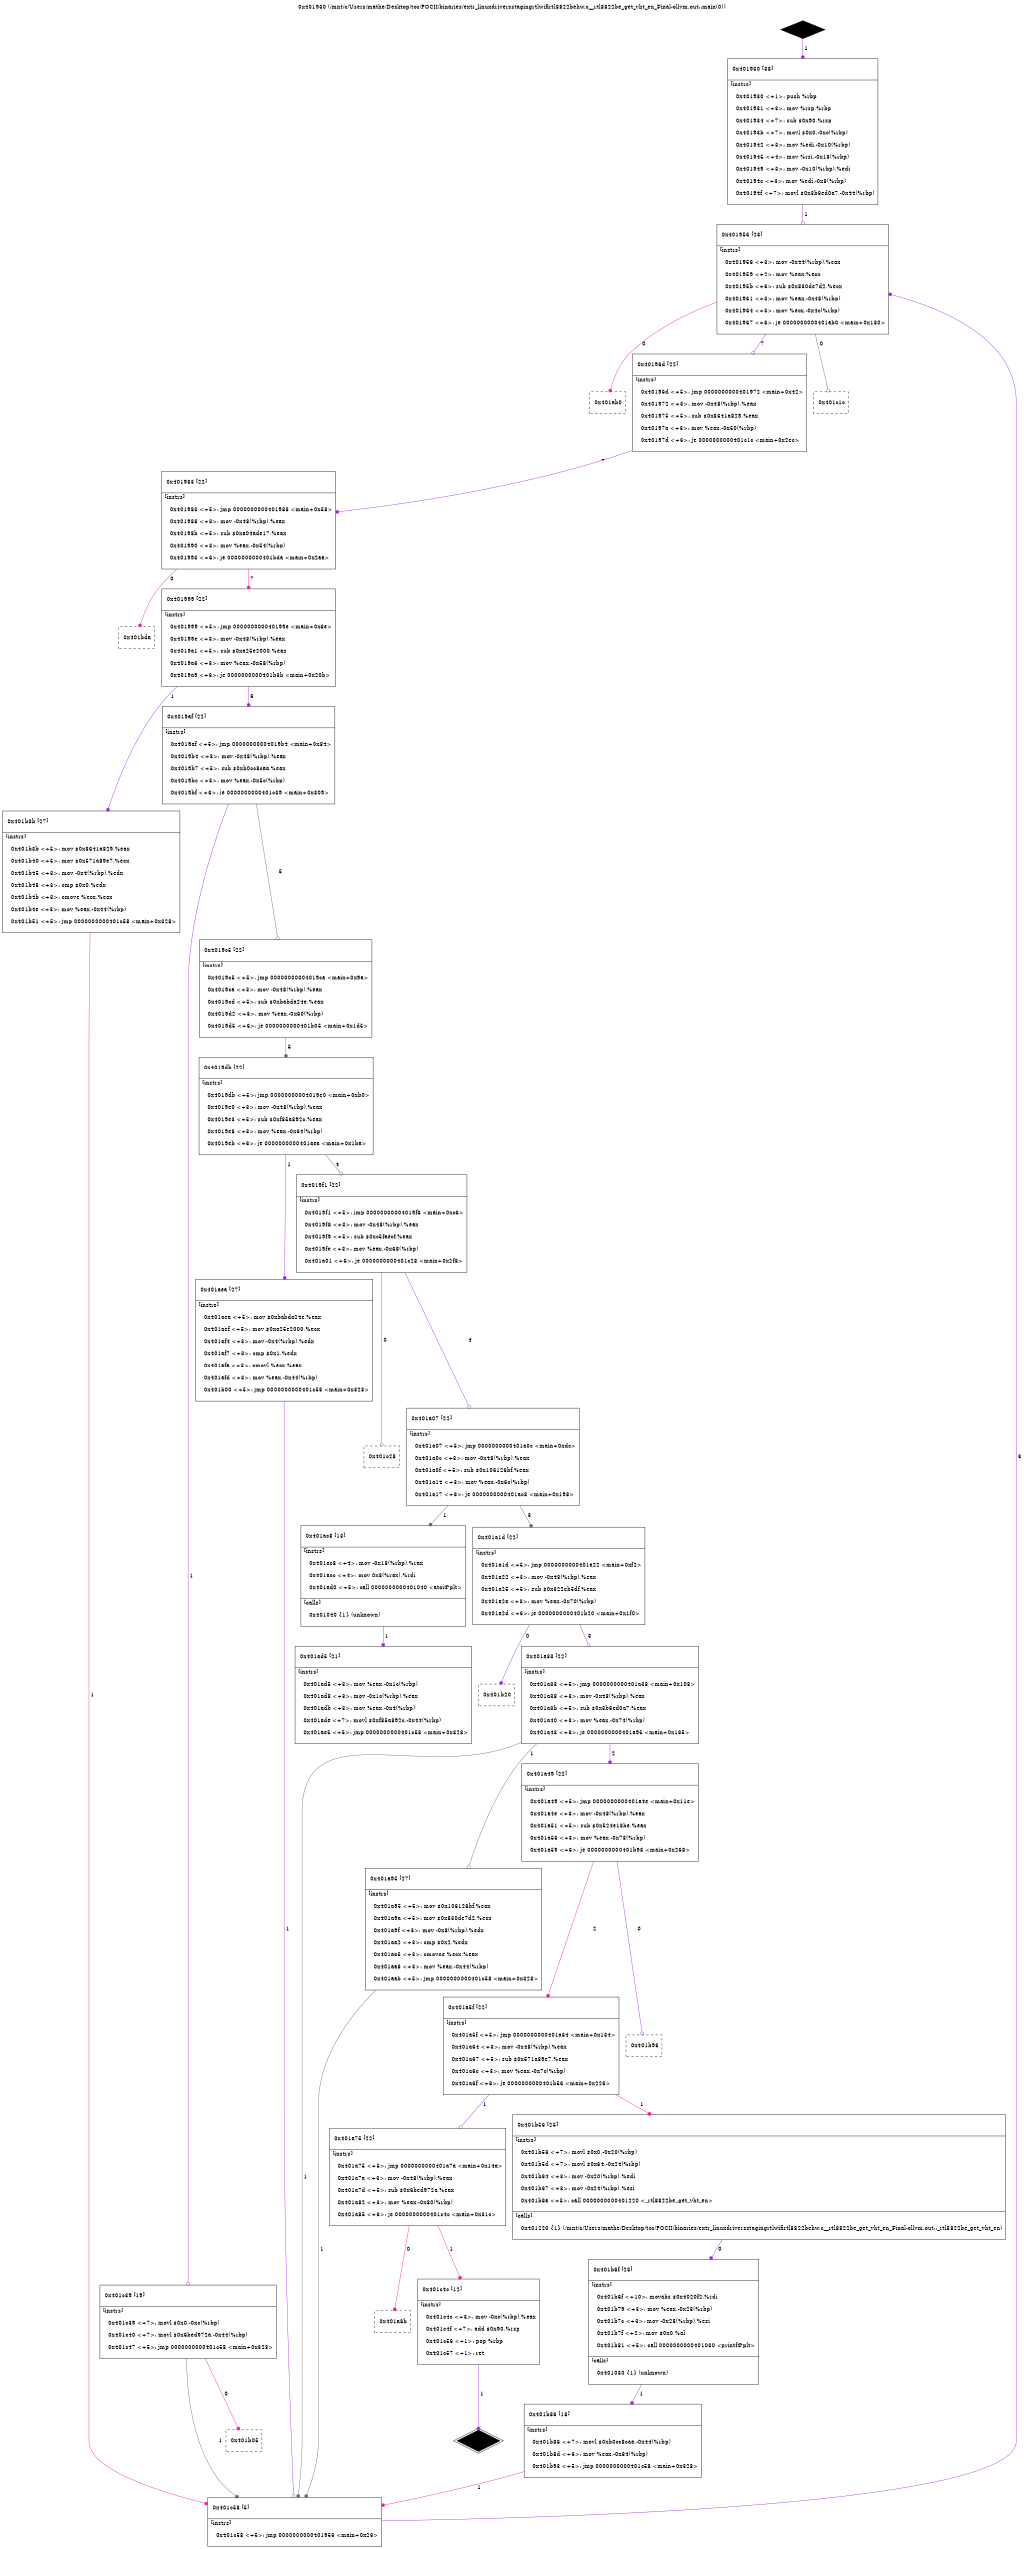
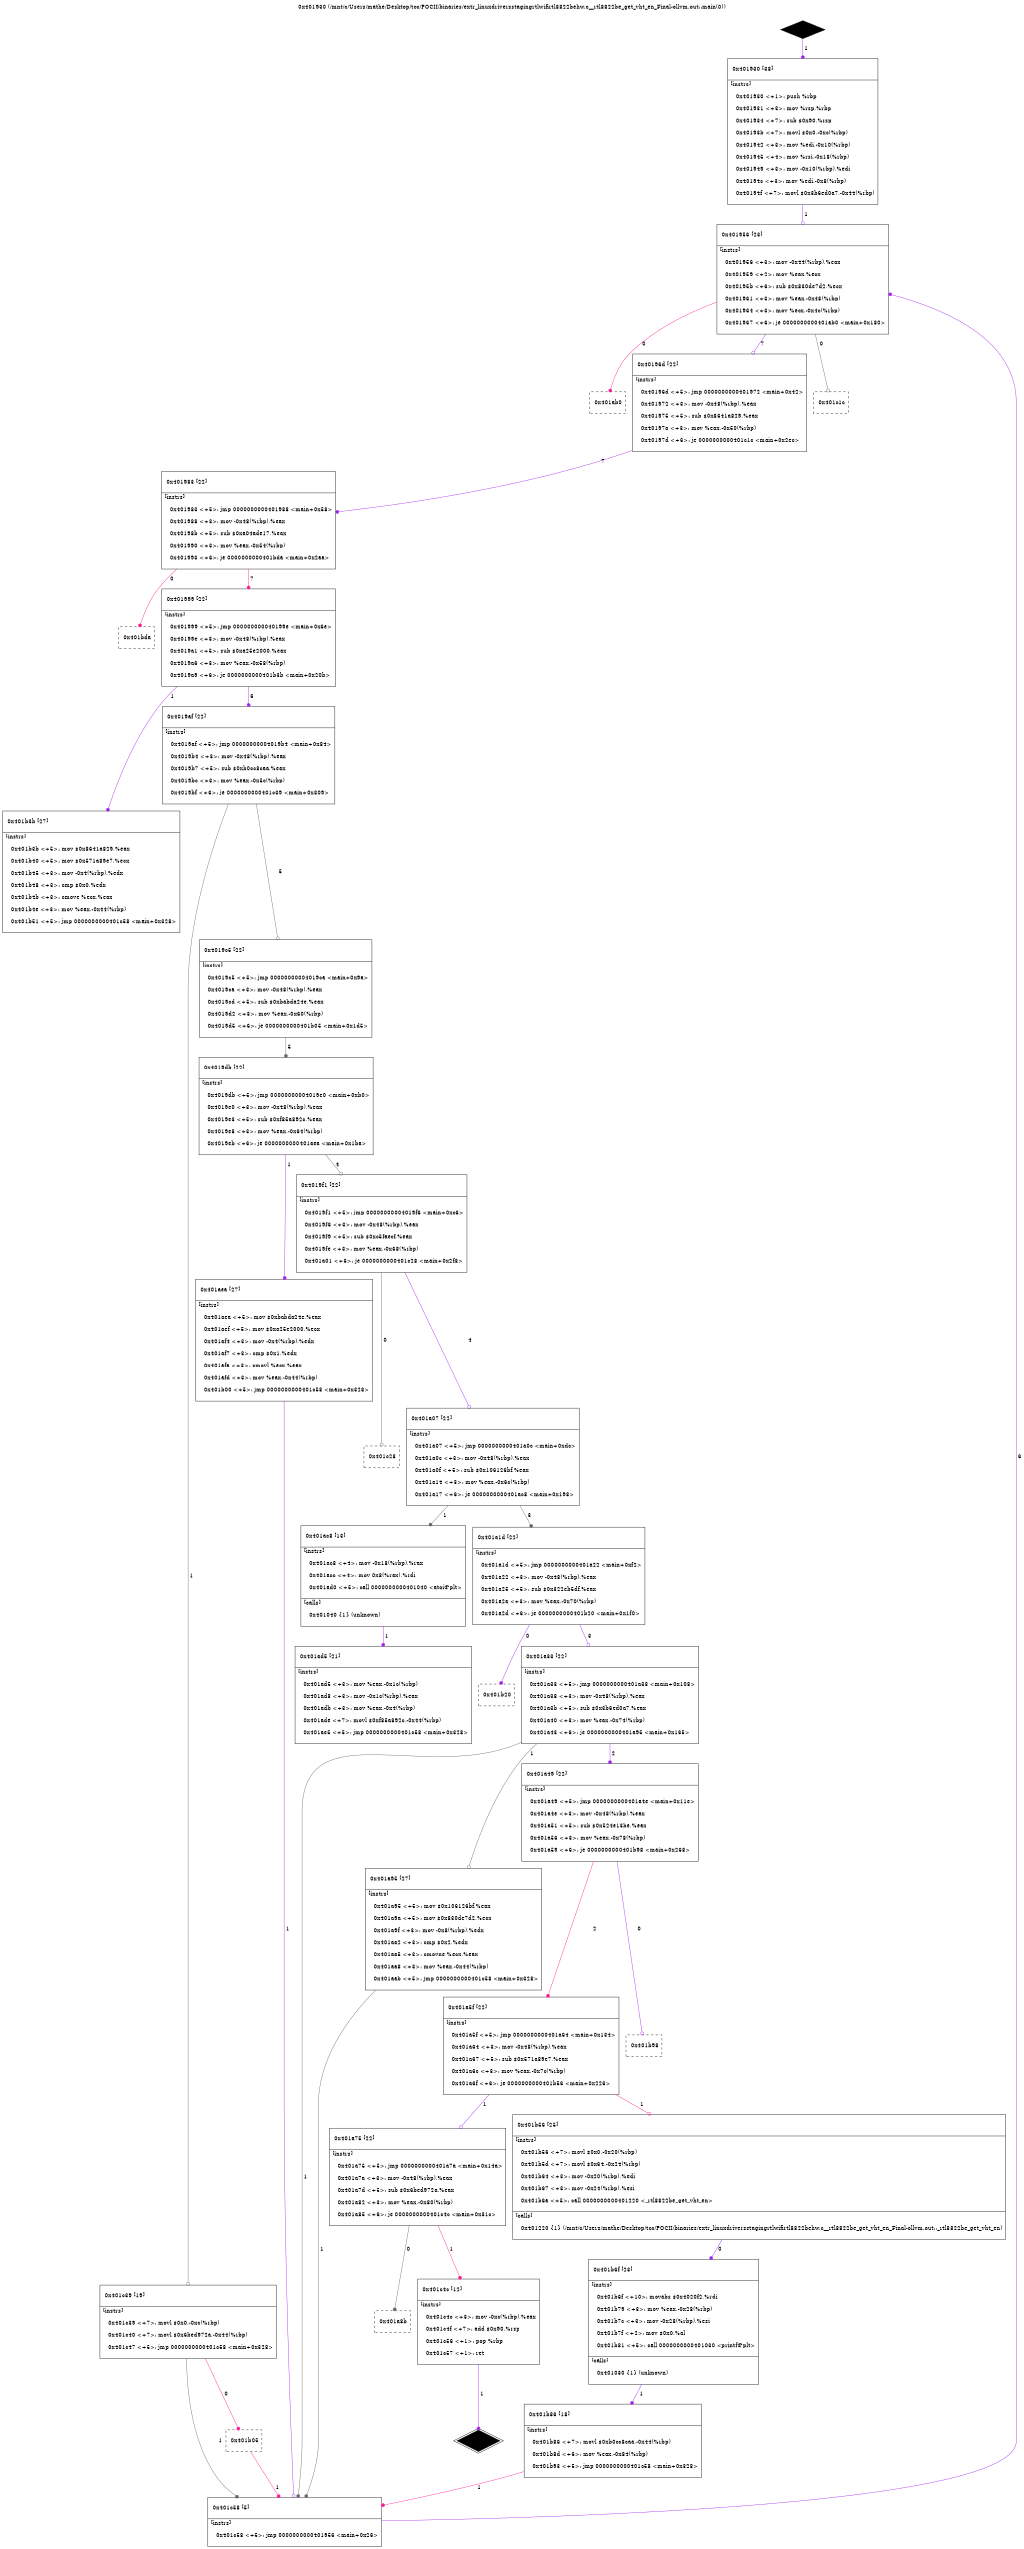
edge "0x4019af [22]" -> "0x401c39 [19]": color purple -> gray40
edge "0x401b3b [27]" -> "0x401c58 [5]": now "0x401b05" -> "0x401c58 [5]"
edge "0x401a5f [22]" -> "0x401b56 [25]": arrowhead dot -> odot
edge "0x401a75 [22]" -> "0x401a8b": color deeppink -> gray40
